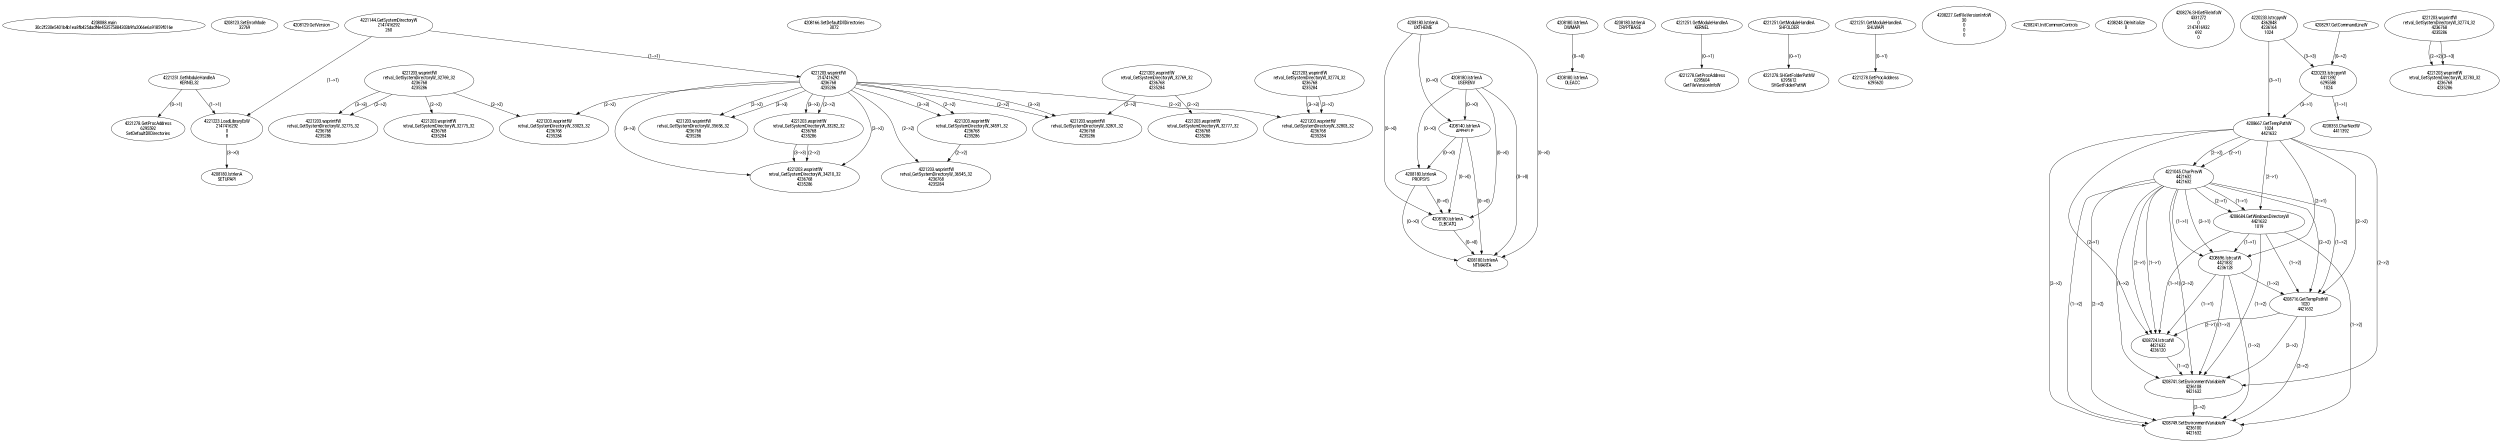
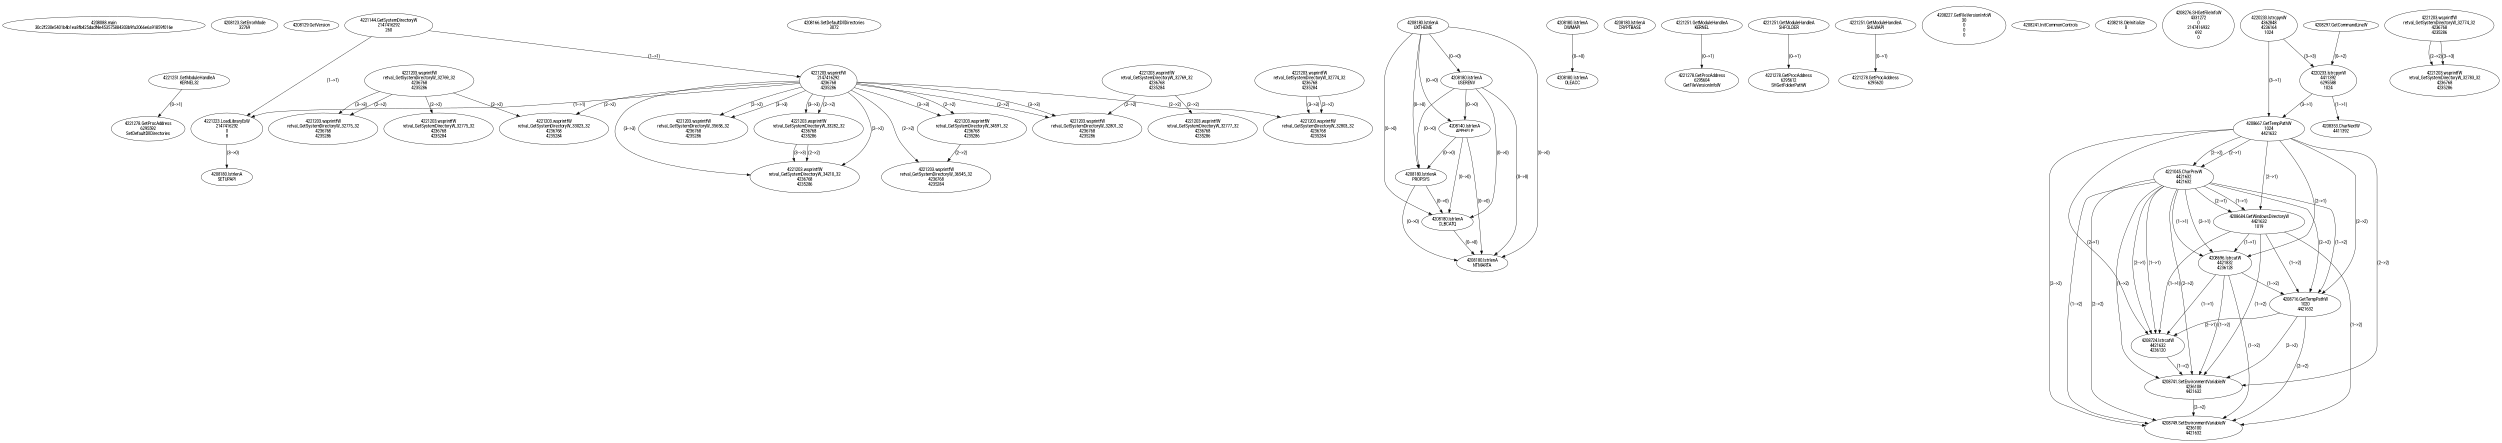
node "4208248.OleInitialize 0": label "4208248.OleInitialize 0" -> "4208218.OleInitialize 0"
edge "4208180.lstrlenA UXTHEME" -> "4208180.lstrlenA USERENV": added, label "(0-->0)"
node "4221278.SHGetFolderPathW 6295612 SHGetFolderPathW": label "4221278.SHGetFolderPathW 6295612 SHGetFolderPathW" -> "4221278.GetProcAddress 6295612 SHGetFolderPathW"
edge "4208180.lstrlenA UXTHEME" -> "4208180.lstrlenA PROPSYS": added, label "(0-->0)"
edge "4221251.GetModuleHandleA KERNEL32" -> "4221223.LoadLibraryExW 2147416292 0 8": now "4221203.wsprintfW 2147416292 4236768 4235286" -> "4221223.LoadLibraryExW 2147416292 0 8"
